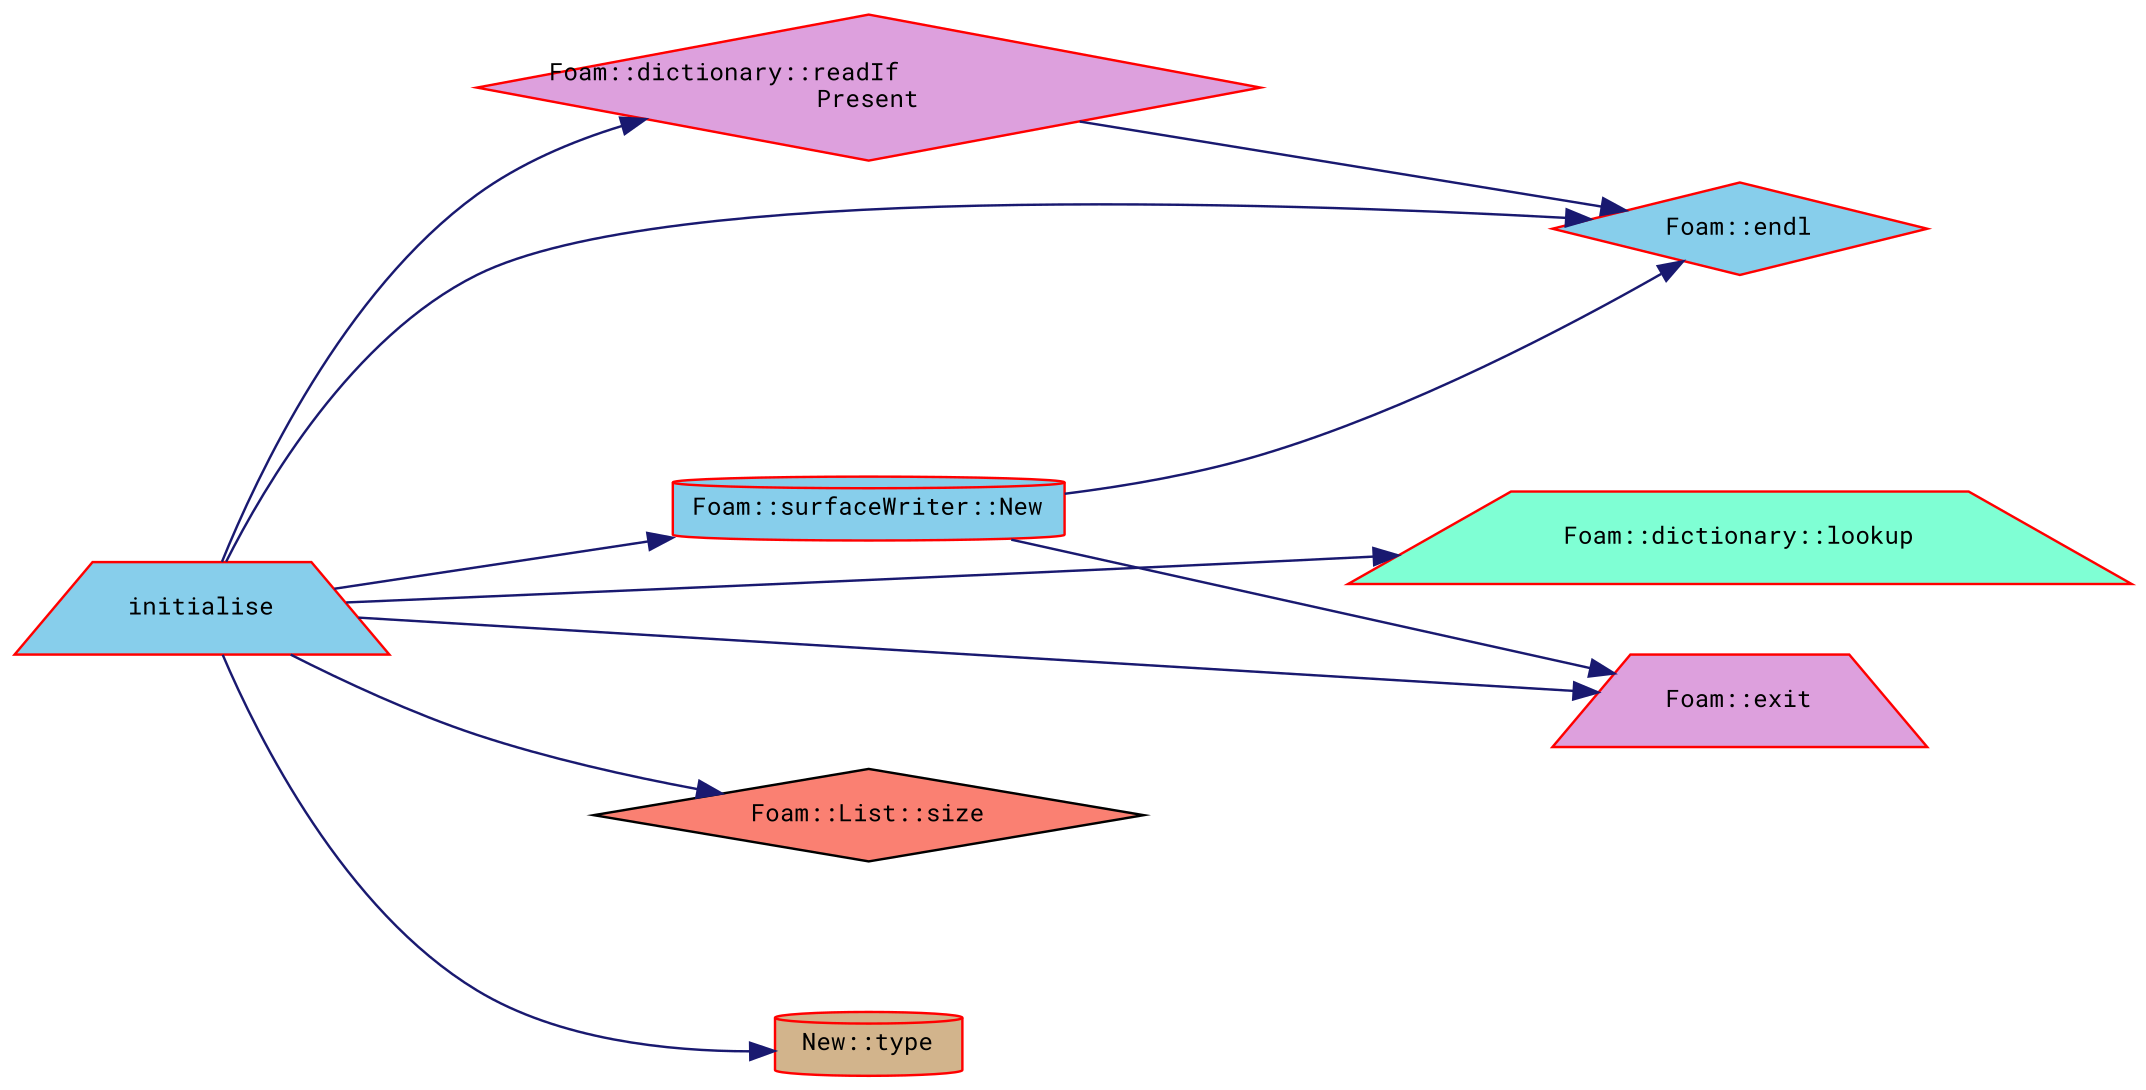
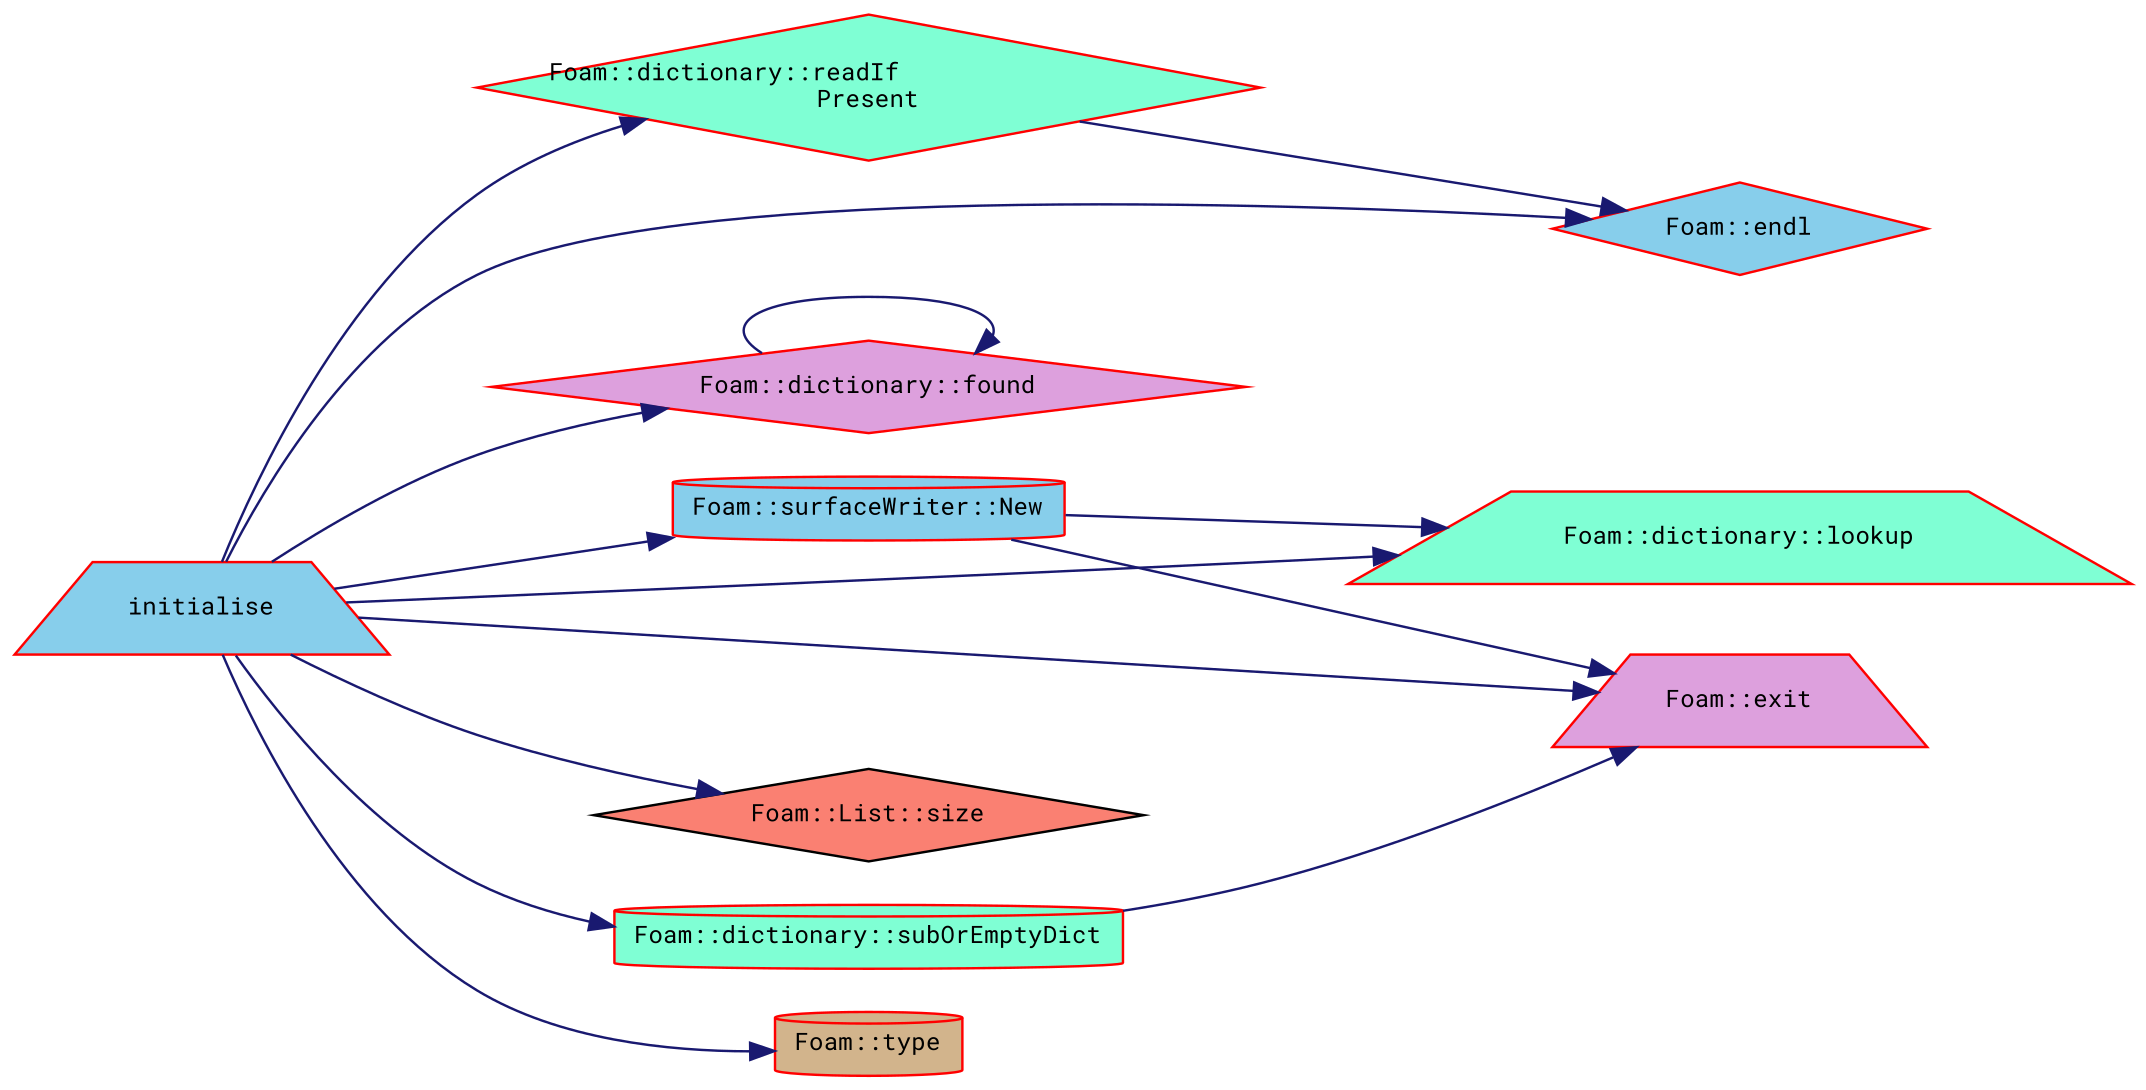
node "Foam::dictionary::readIf Present": fillcolor plum -> aquamarine
node "Foam::dictionary::found": added
edge "Foam::surfaceWriter::New" -> "Foam::endl": now "Foam::surfaceWriter::New" -> "Foam::dictionary::lookup"
node "Foam::dictionary::subOrEmptyDict": added
node "New::type": label "New::type" -> "Foam::type"
